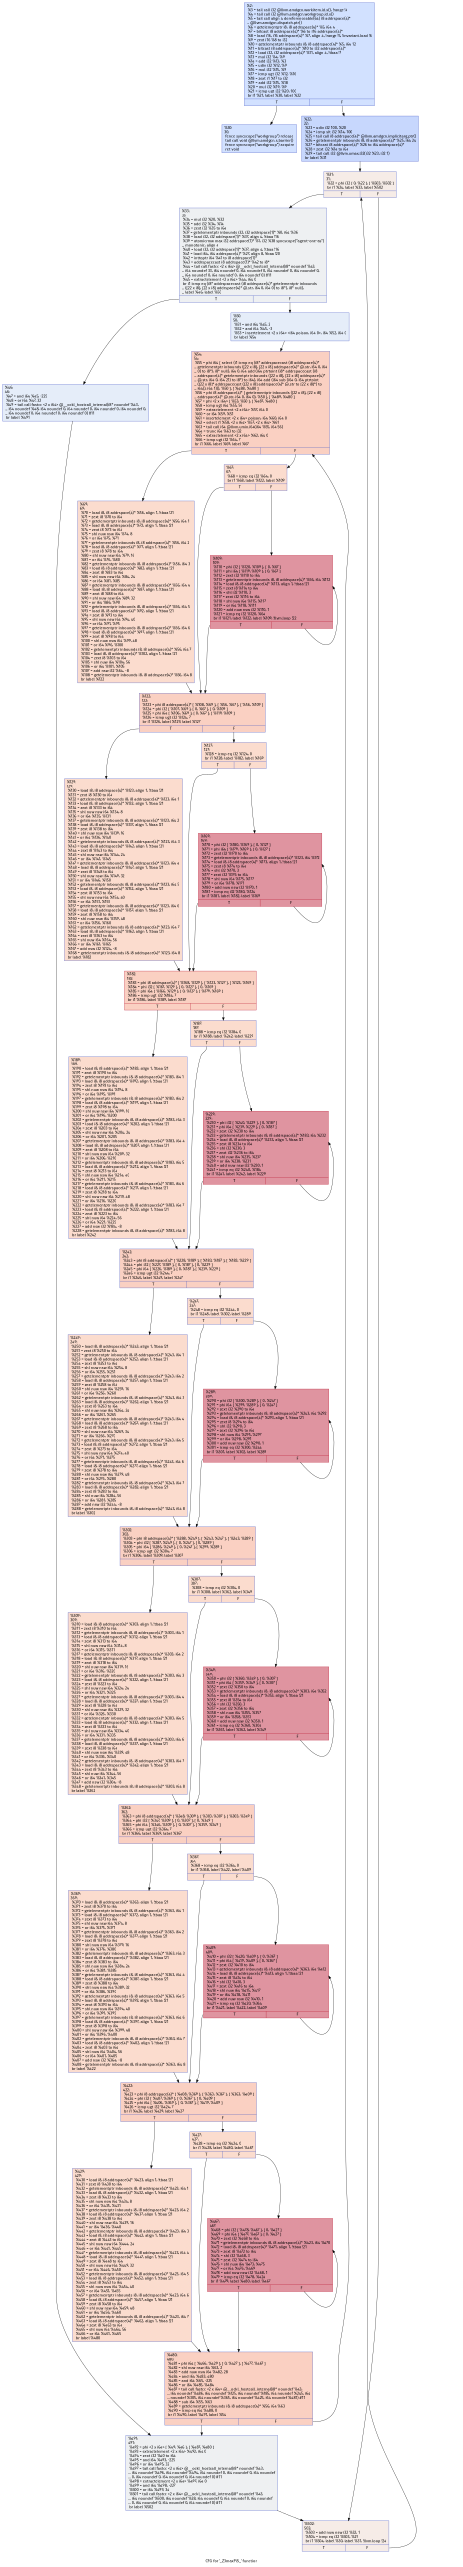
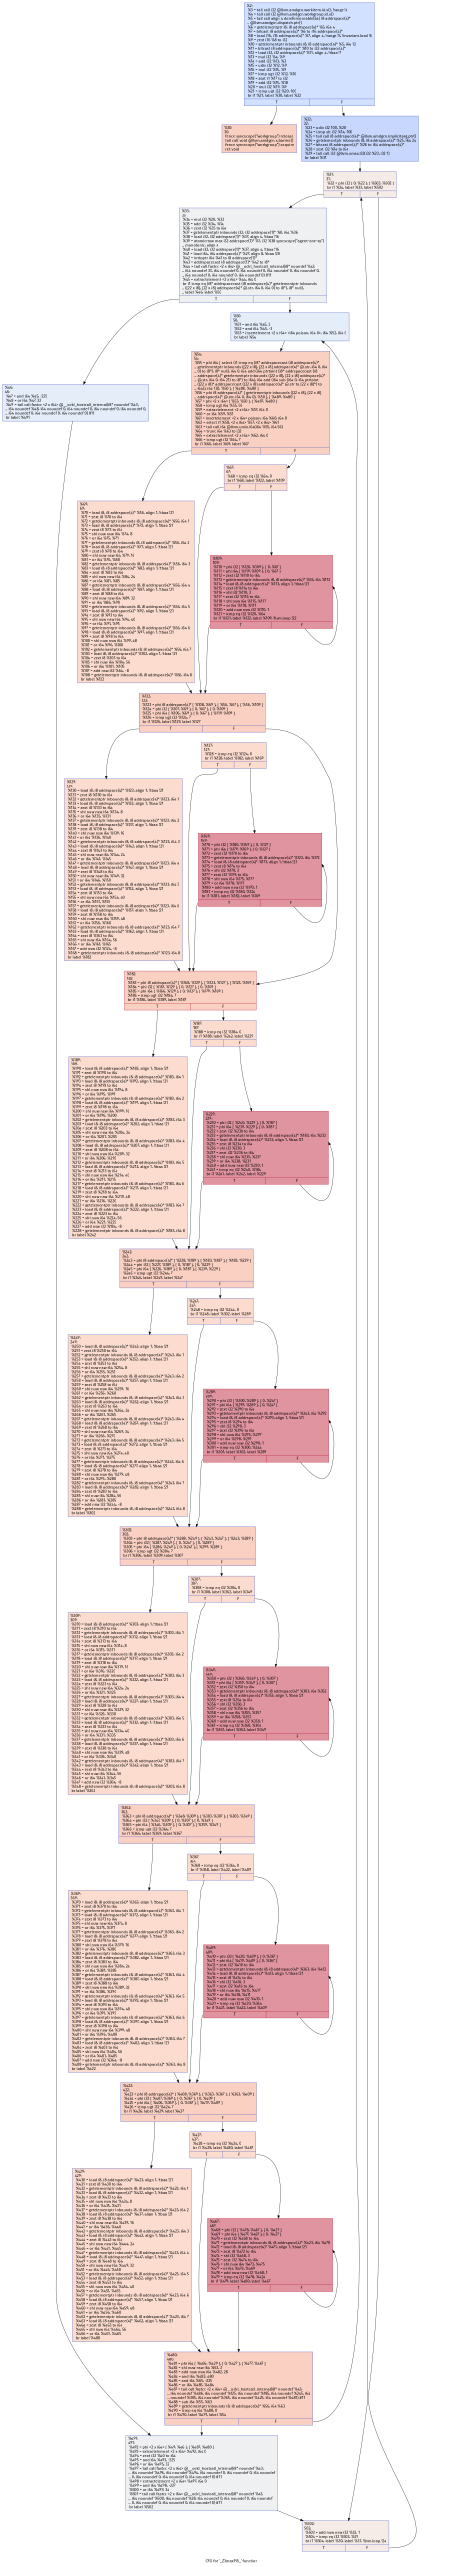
node "%30:": fillcolor #9abbff70 -> #f3947570
edge "%122:" -> "%127:": now "%122:" -> "%182:"
edge "%480:" -> "%54:": now "%480:" -> "%50:"
